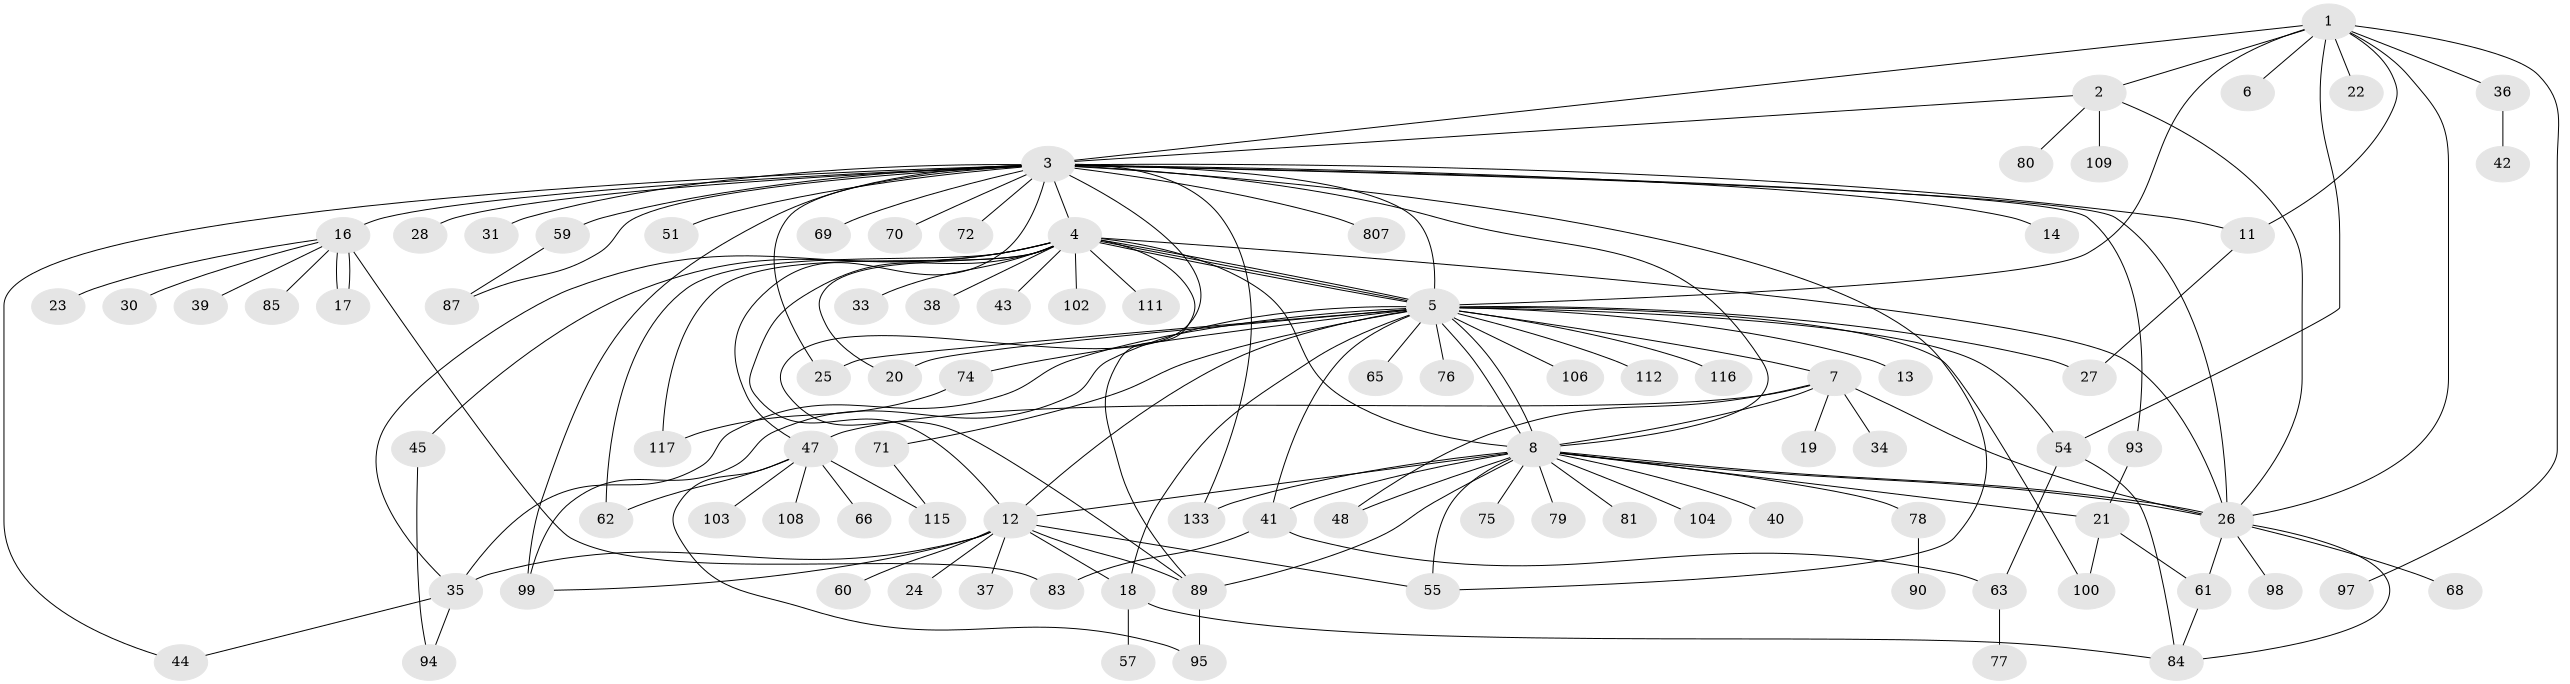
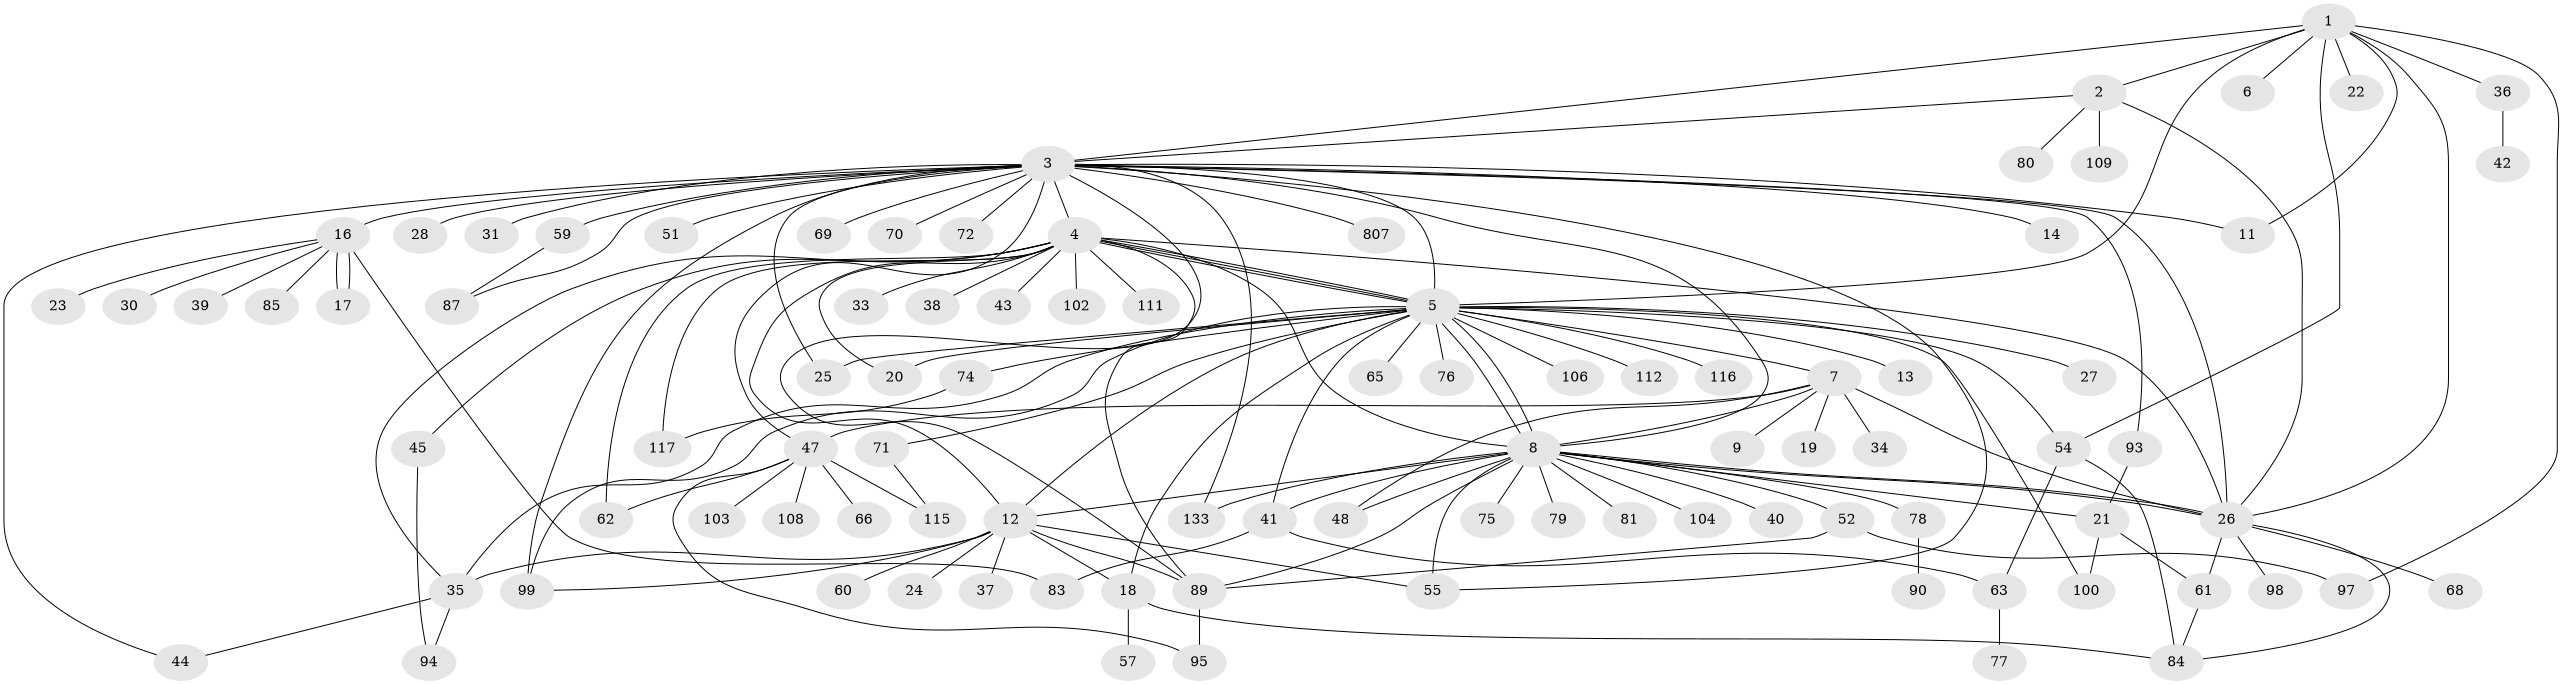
edge "11" -- "27": removed
node "9": added
node "52": added
